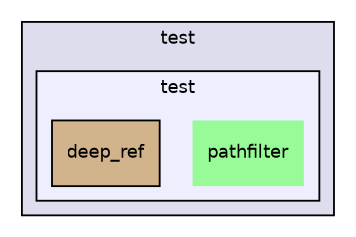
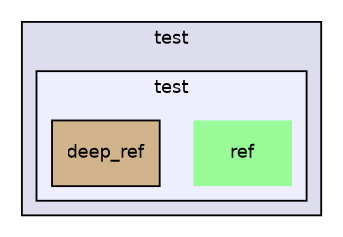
node "pathfilter": label "pathfilter" -> "ref"
